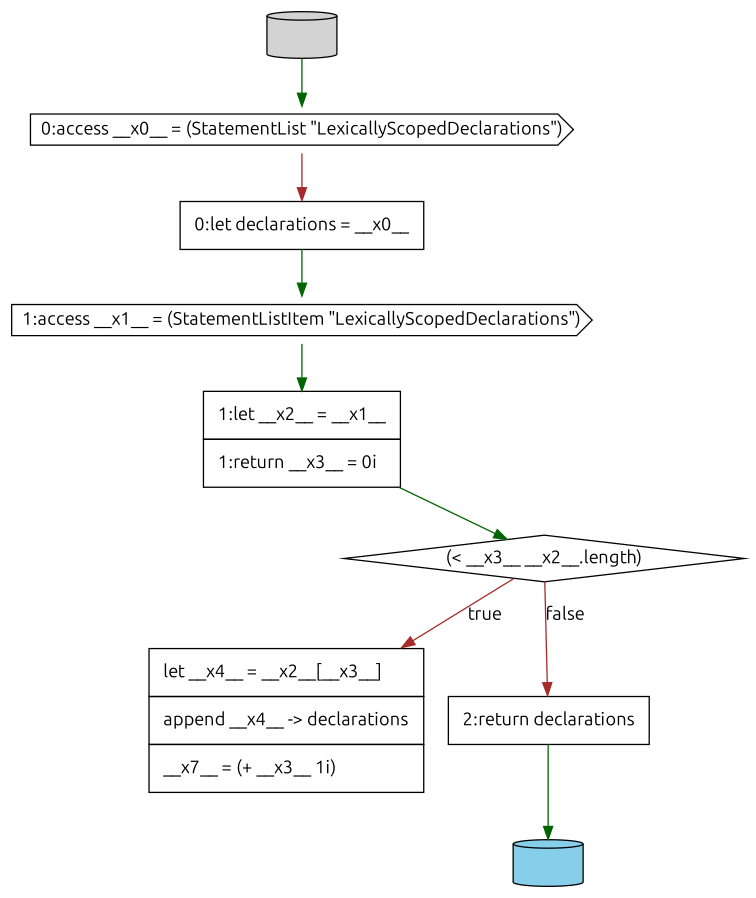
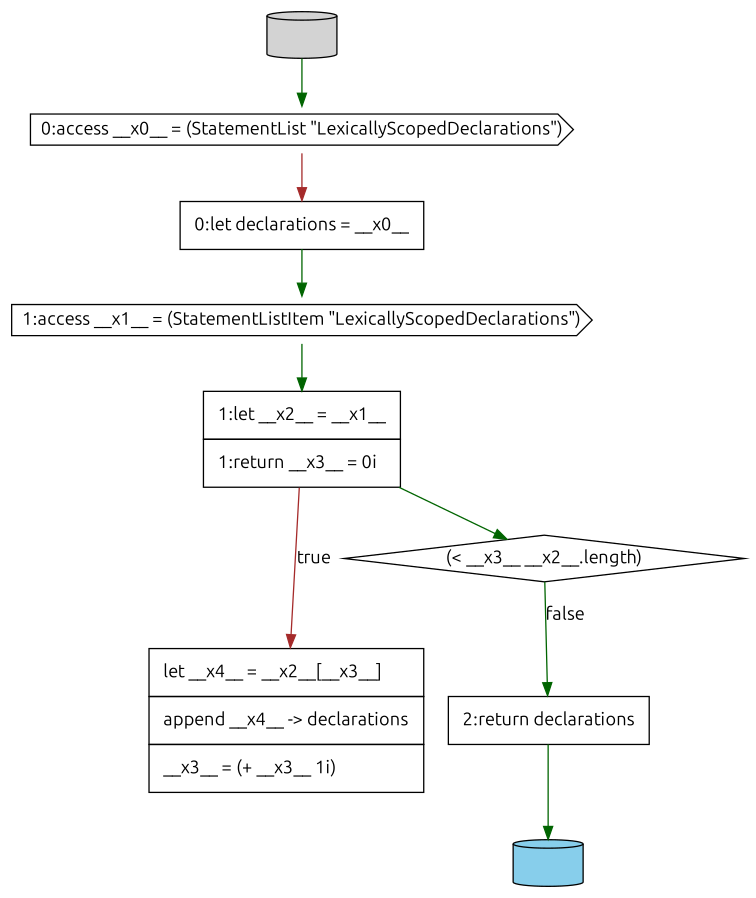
edge "(< __x3__ __x2__.length)" -> "let __x4__ = __x2__[__x3__]": now "1:let __x2__ = __x1__" -> "let __x4__ = __x2__[__x3__]"
edge "(< __x3__ __x2__.length)" -> "2:return declarations": color brown -> darkgreen
node "let __x4__ = __x2__[__x3__]": text "__x7__ = (+ __x3__ 1i)" -> "__x3__ = (+ __x3__ 1i)"
